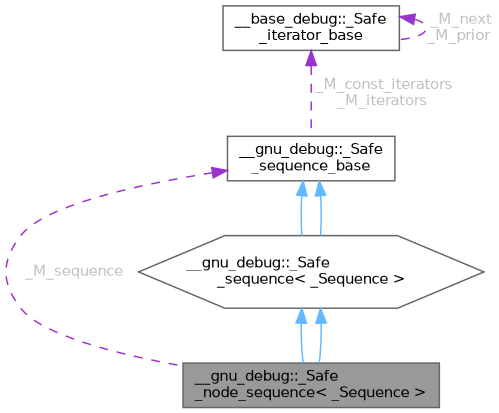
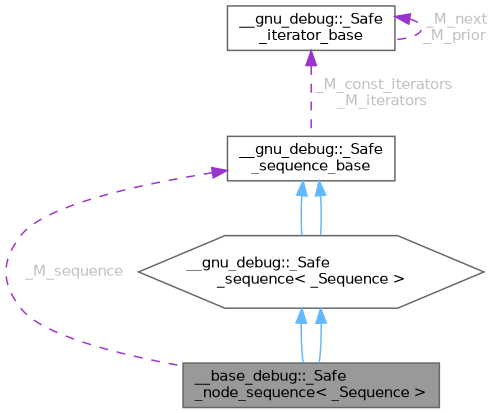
node "__base_debug::_Safe _iterator_base": label "__base_debug::_Safe _iterator_base" -> "__gnu_debug::_Safe _iterator_base"
node "__gnu_debug::_Safe _node_sequence< _Sequence >": label "__gnu_debug::_Safe _node_sequence< _Sequence >" -> "__base_debug::_Safe _node_sequence< _Sequence >"
